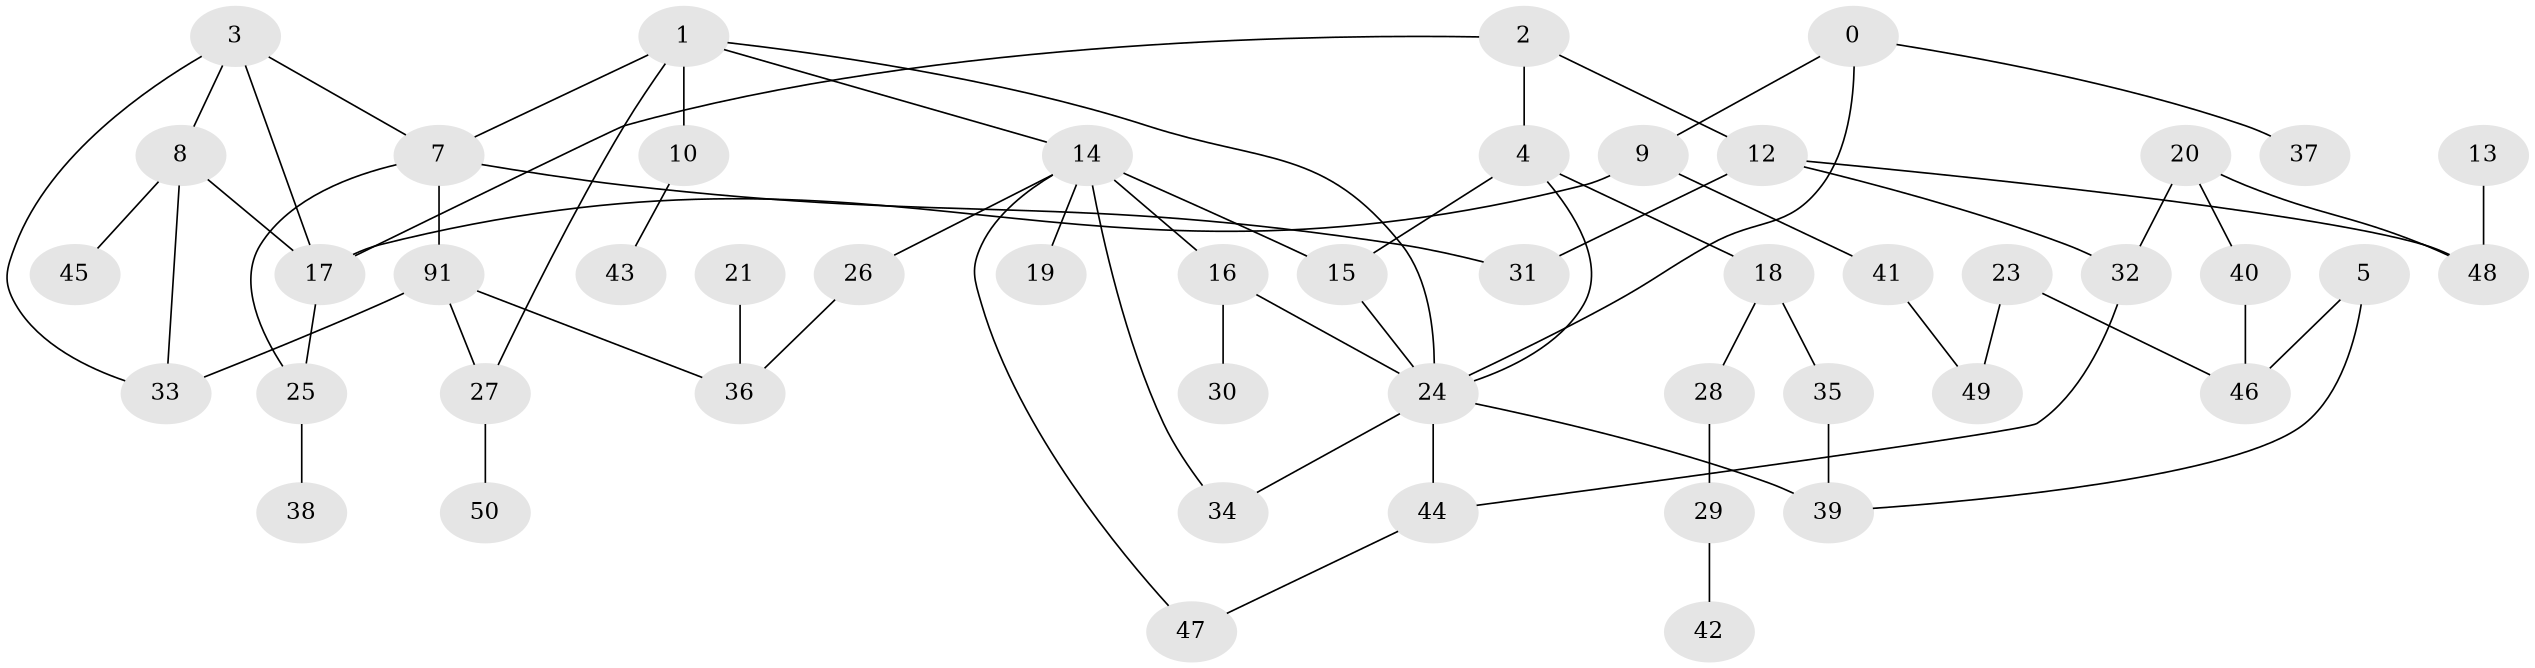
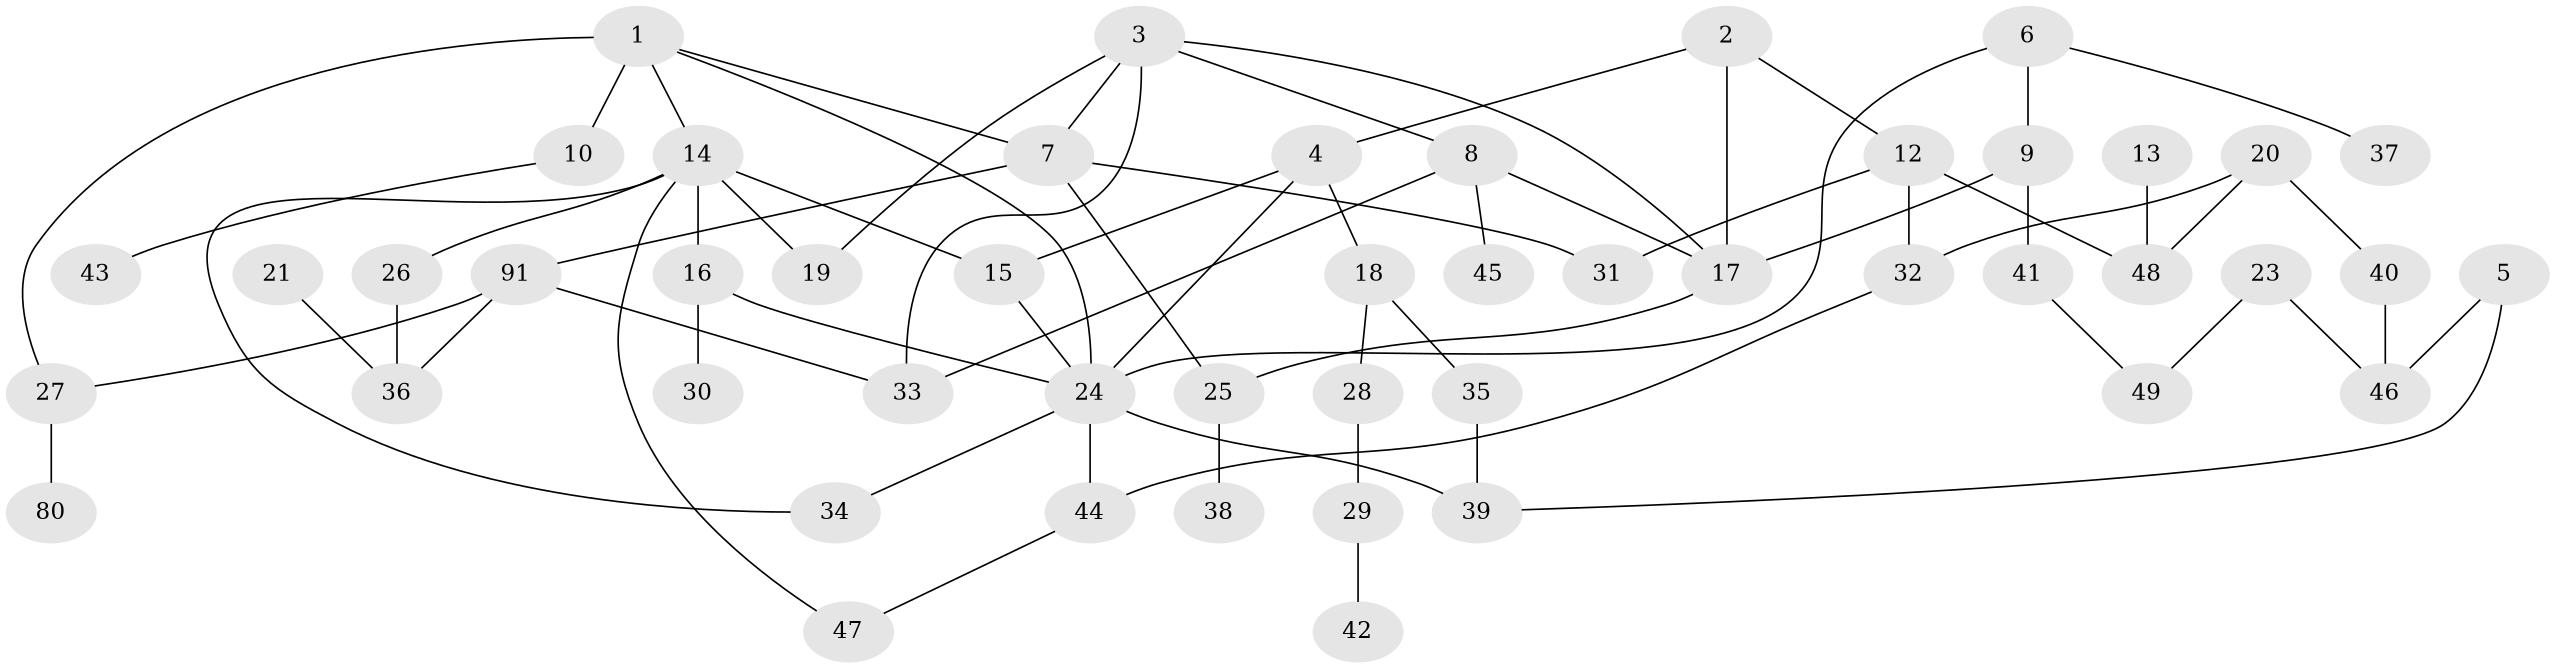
node "0": label "0" -> "6"
edge "3" -- "19": added
node "50": label "50" -> "80"
